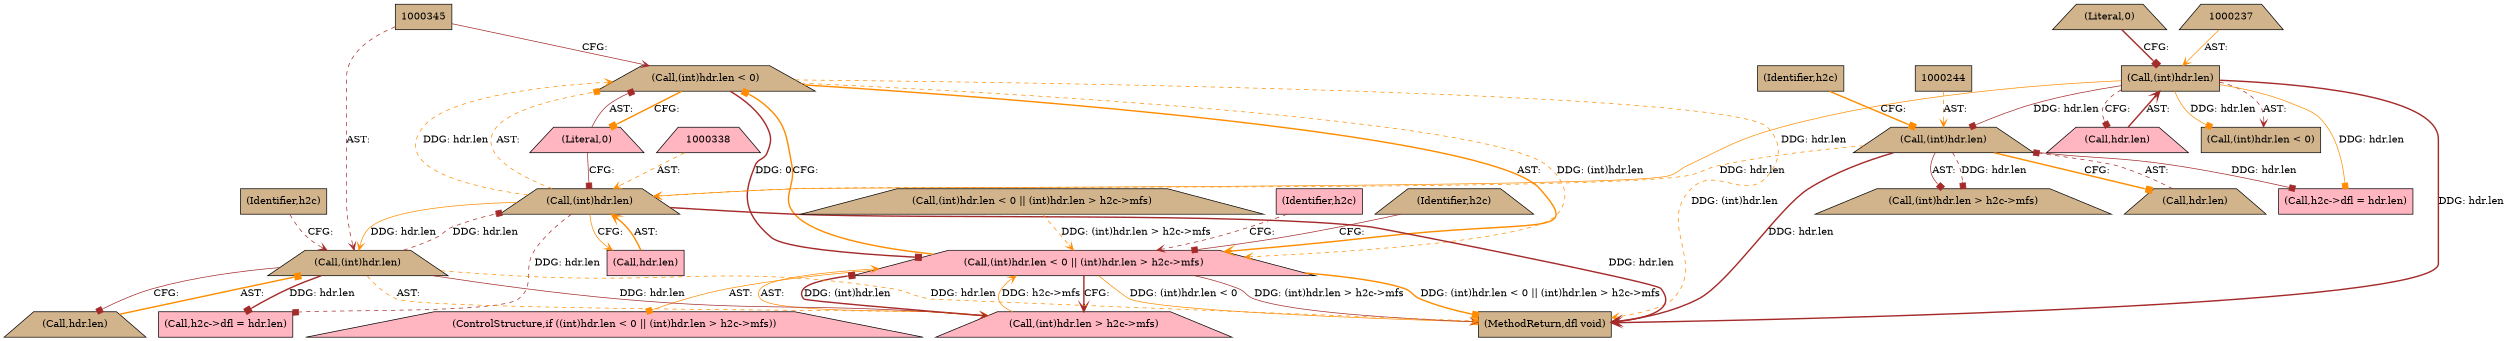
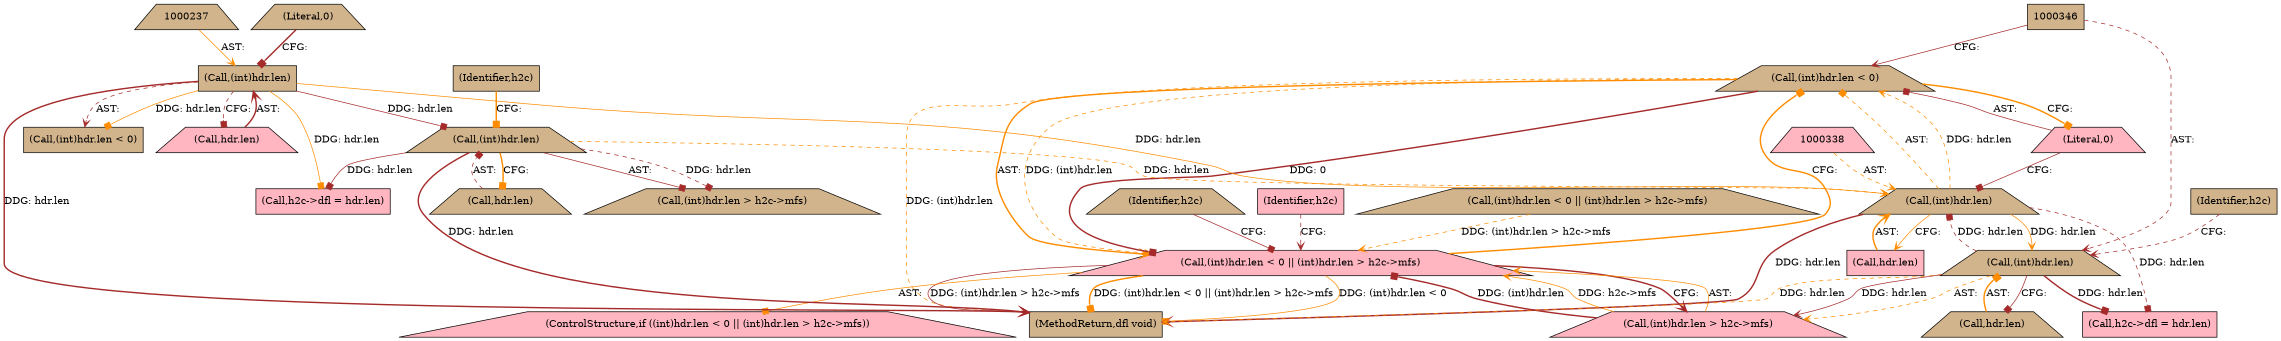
node "1000345": label "1000345" -> "1000346"
node "1000244": removed
